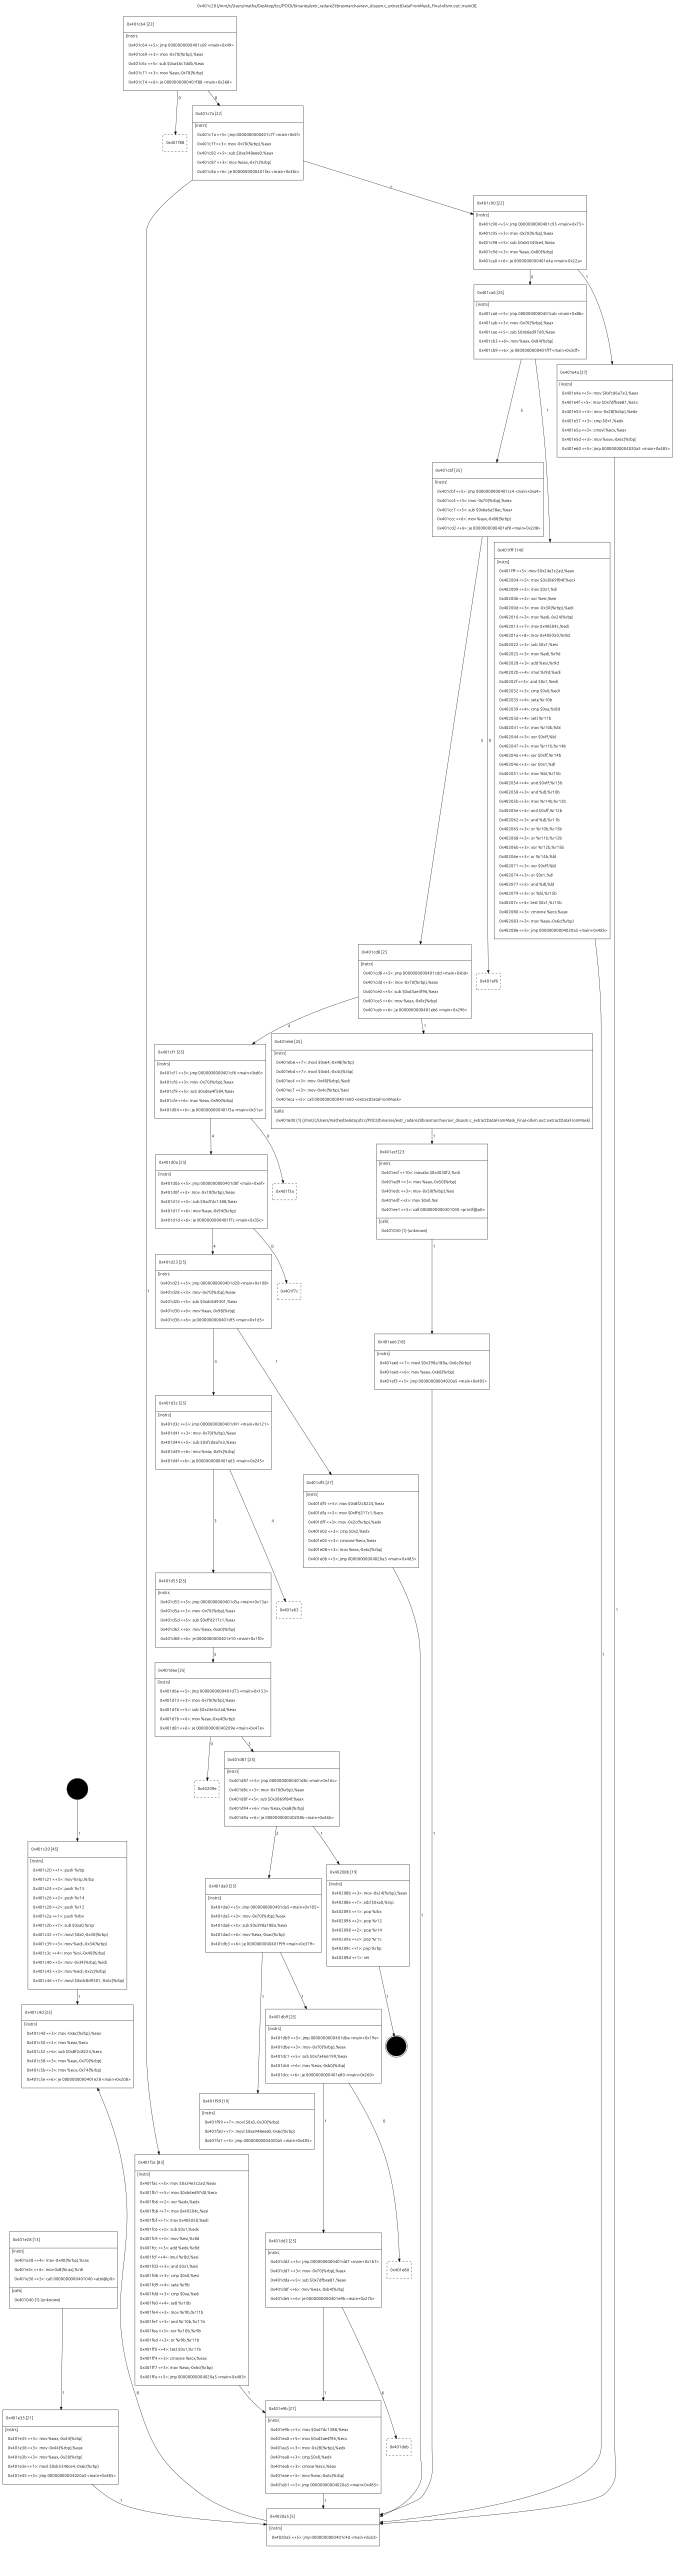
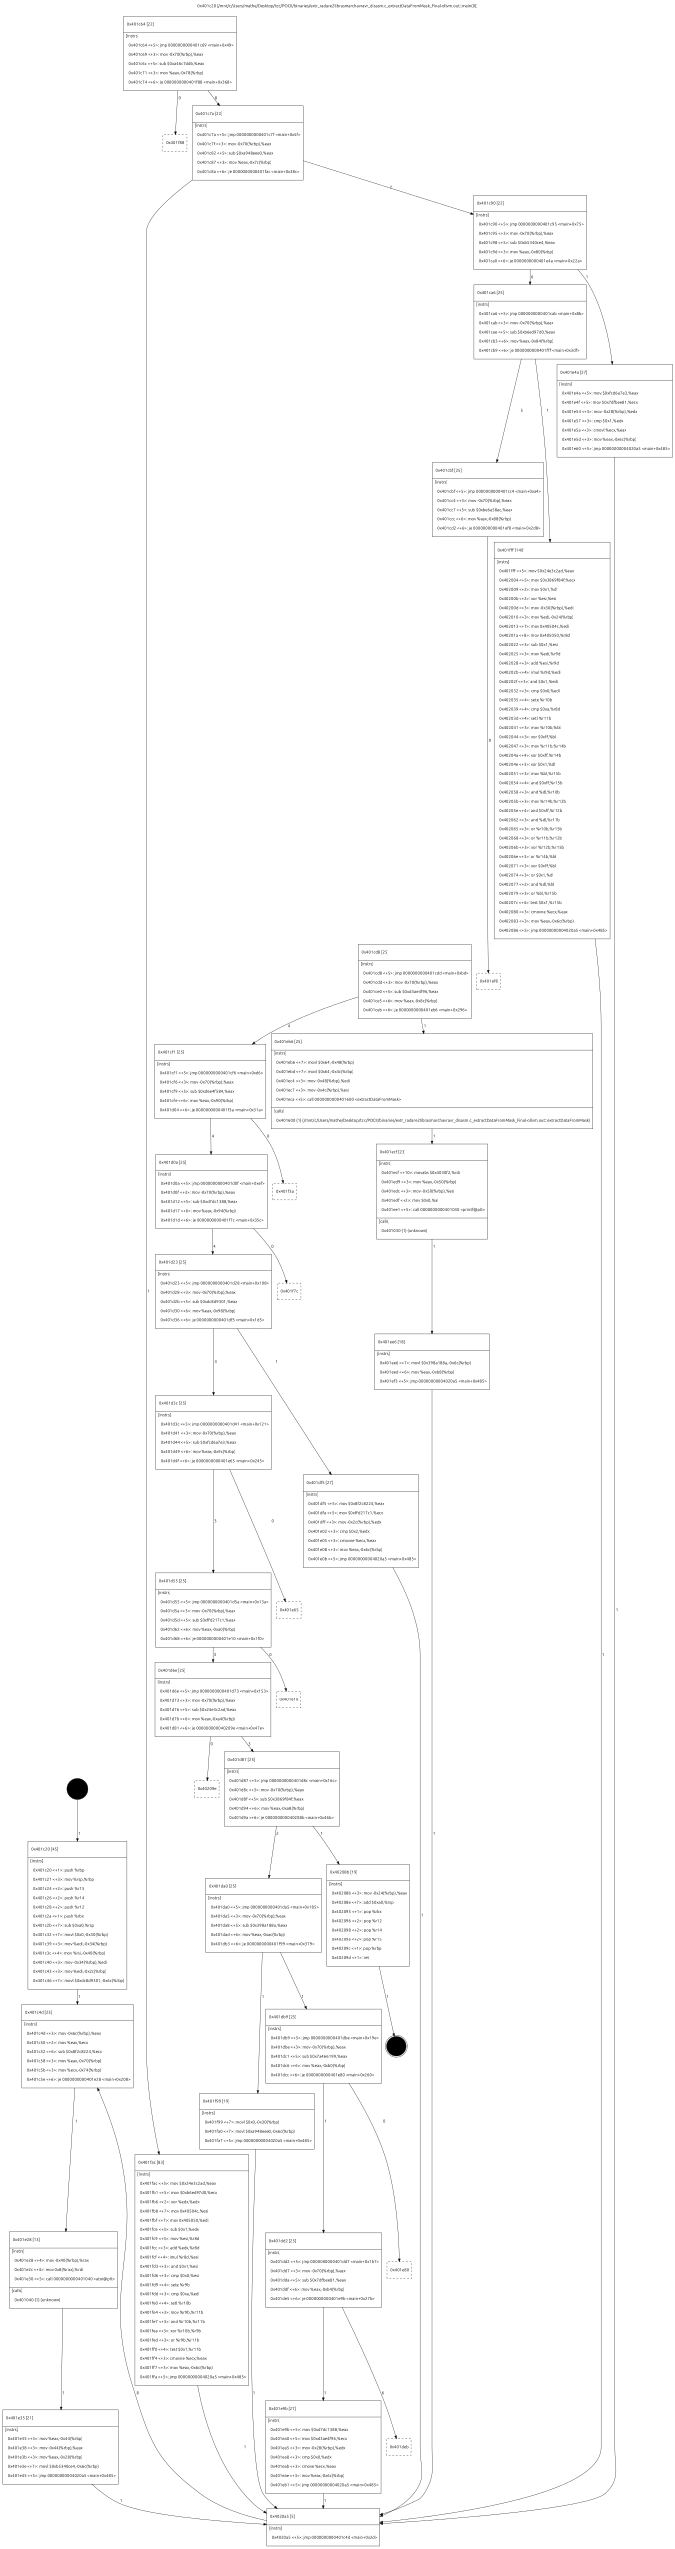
edge "0x401cbf [25]" -> "0x401cd8 [25]": removed, label "5"
edge "0x401d3c [25]" -> "0x401e65": label " 4" -> " 0"
node "0x401e10": added
edge "0x401c4d [23]" -> "0x401e28 [13]": added, label "1"
edge "0x401f99 [19]" -> "0x4020a5 [5]": added, label "1"
edge "0x401fac [83]" -> "0x401e9b [27]": now "0x401fac [83]" -> "0x4020a5 [5]"
